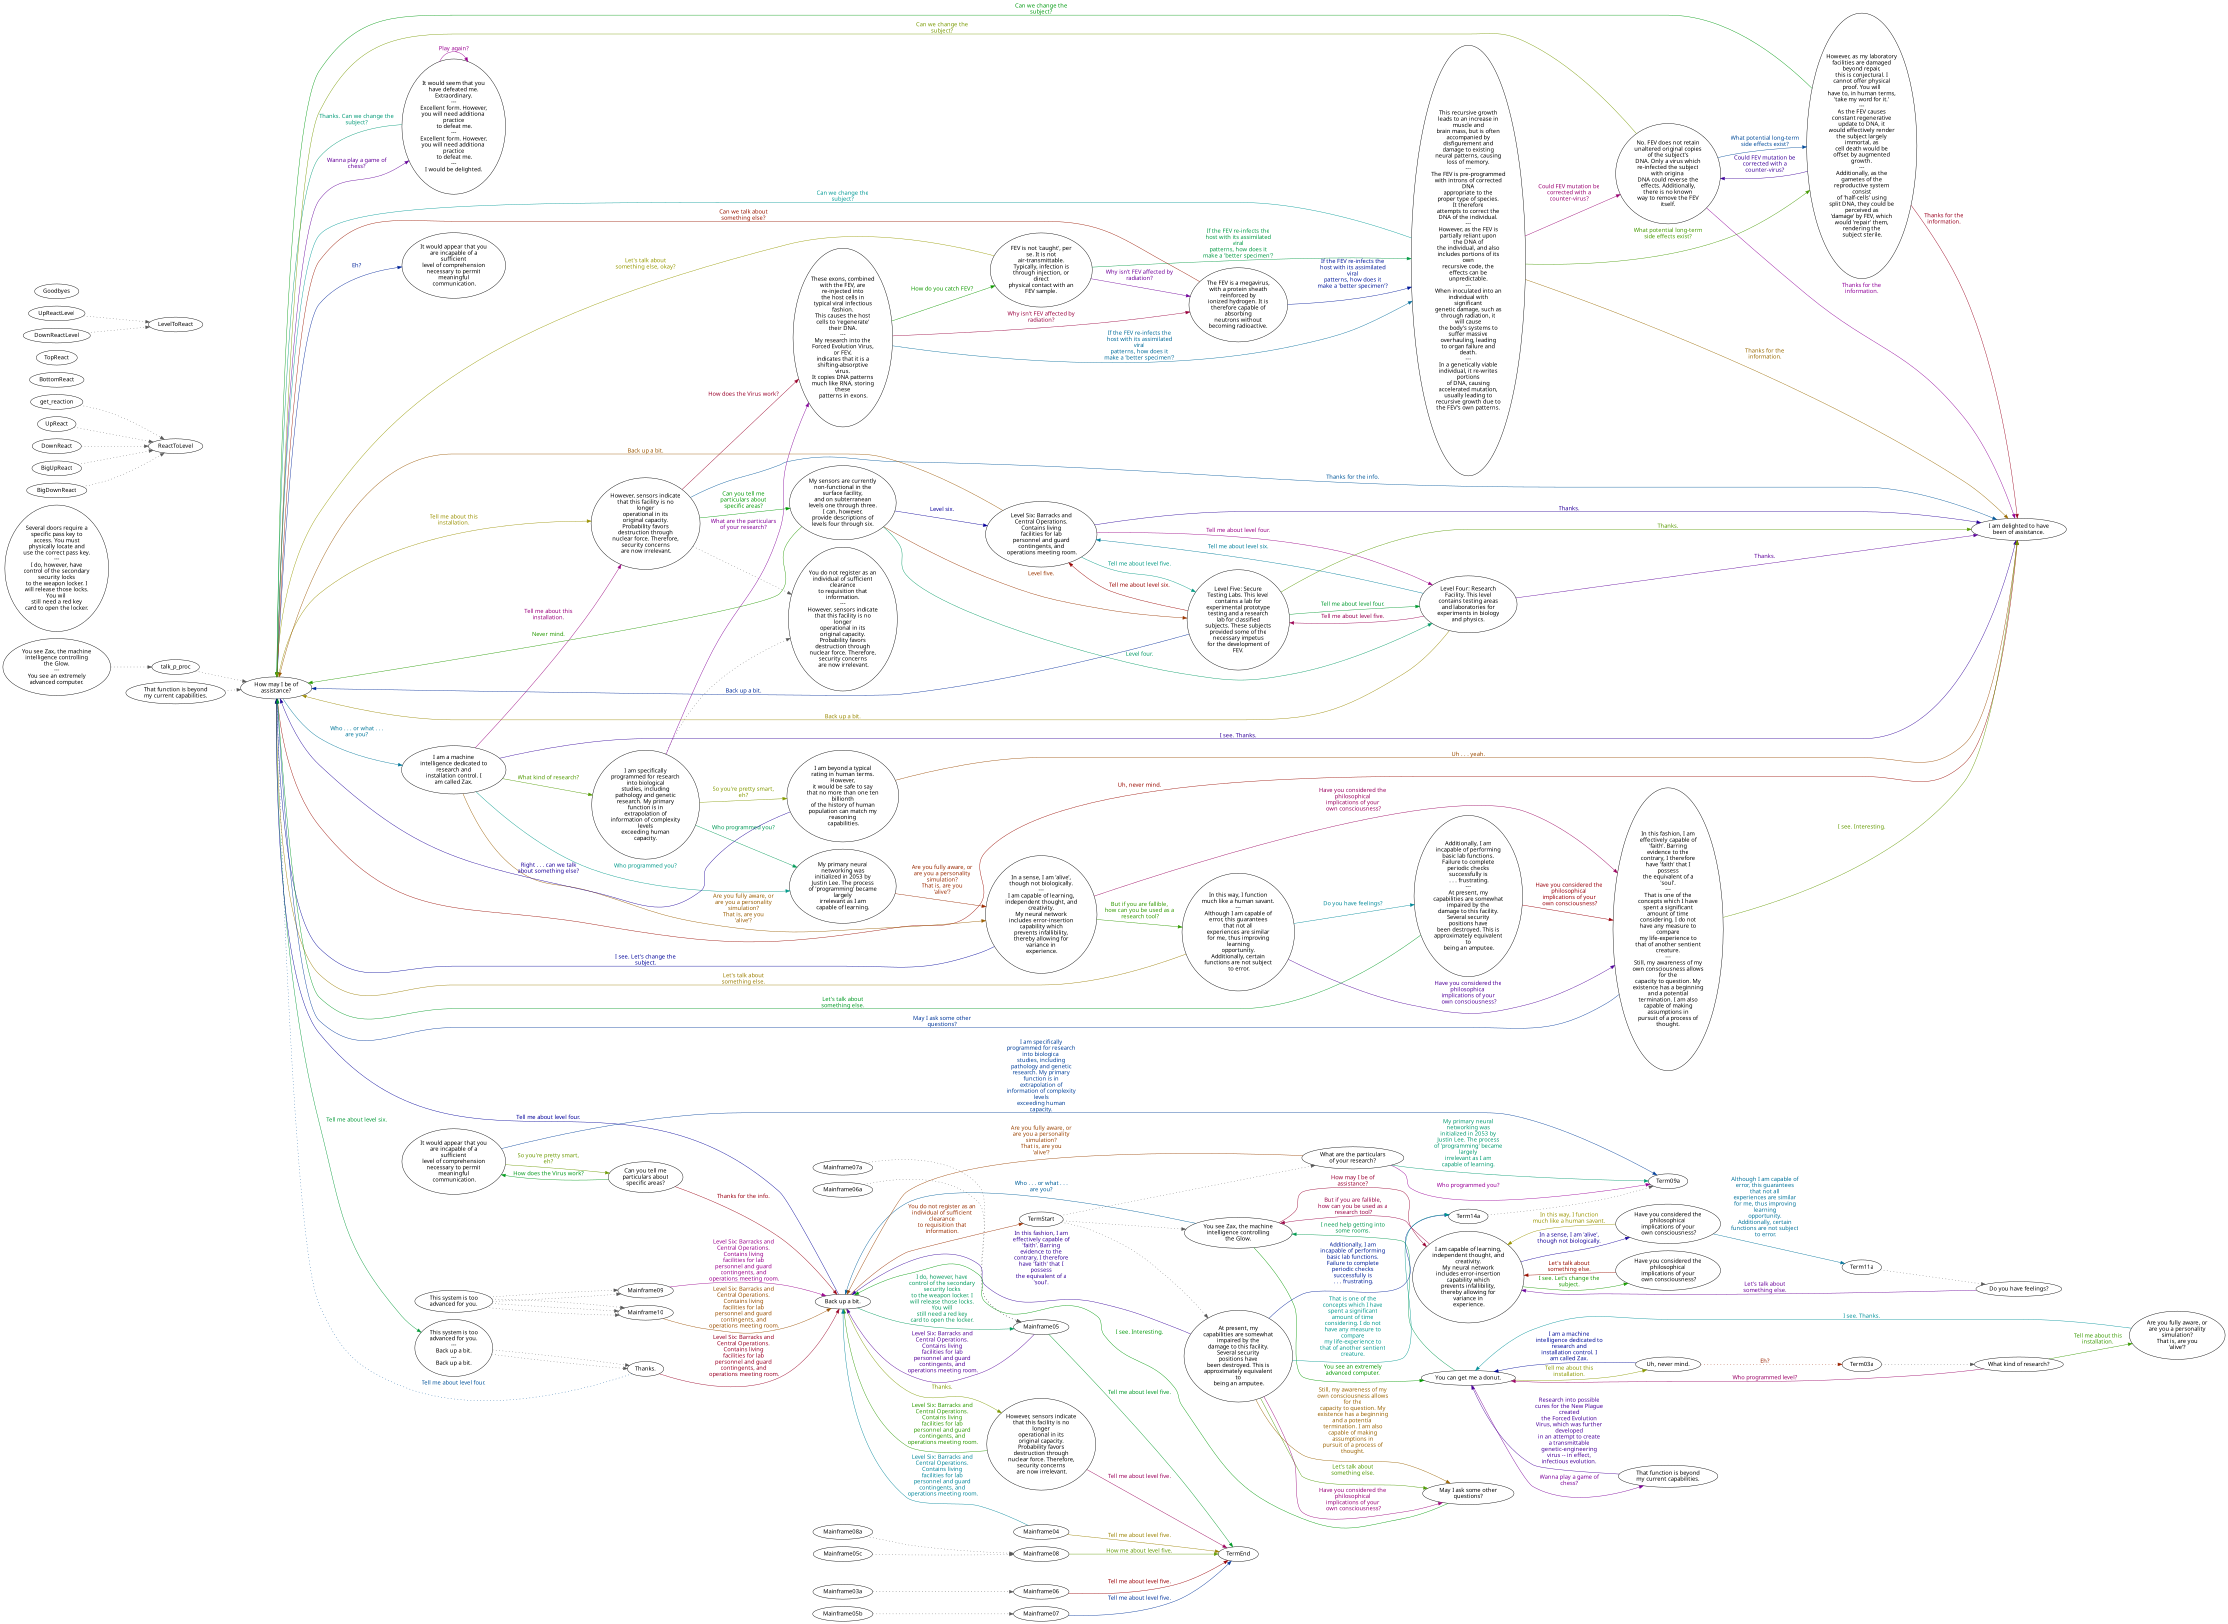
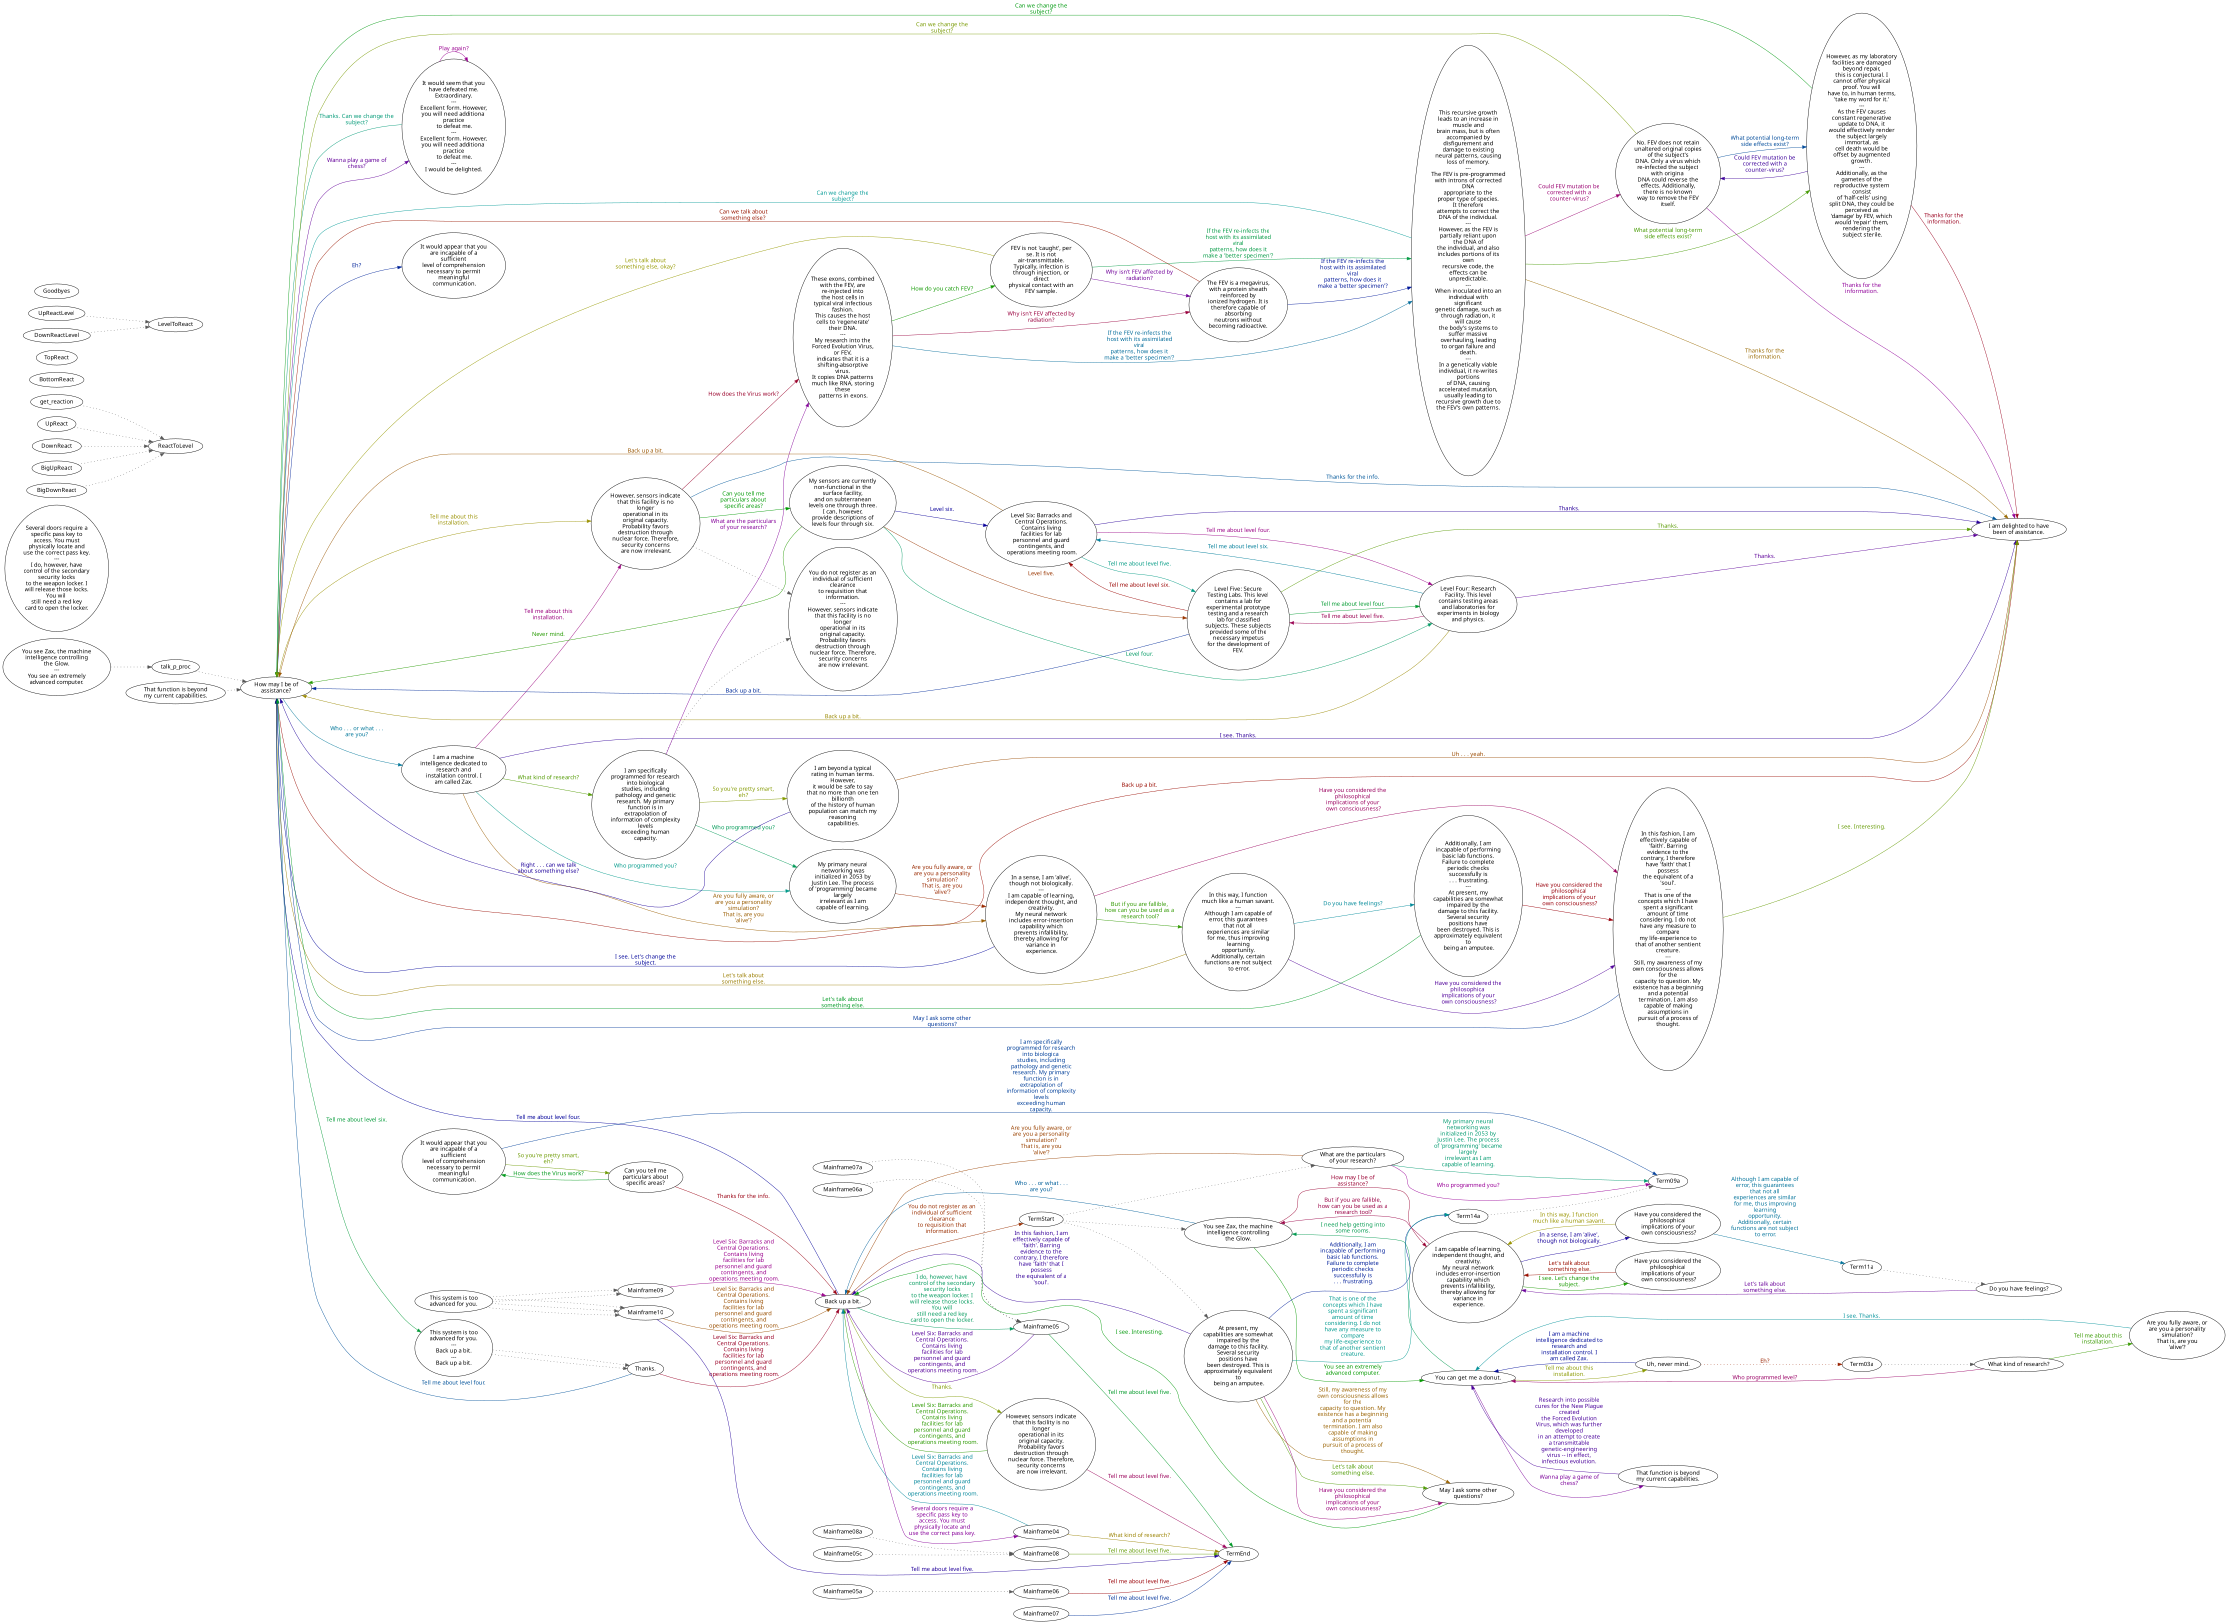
edge "How may I be of assistance?" -> "I am delighted to have been of assistance.": label "Uh, never mind." -> "Back up a bit."
edge "Thanks." -> "How may I be of assistance?": style dotted -> solid
edge "Back up a bit." -> "Mainframe04": added, label "Several doors require a specific pass key to access. You must physically locate and use the correct pass key."
edge "Mainframe04" -> "TermEnd": label "Tell me about level five." -> "What kind of research?"
edge "Mainframe08" -> "TermEnd": label "How me about level five." -> "Tell me about level five."
edge "Mainframe10" -> "TermEnd": added, label "Tell me about level five."
node "Mainframe03a": label "Mainframe03a" -> "Mainframe05a"
node "Mainframe05b": removed
